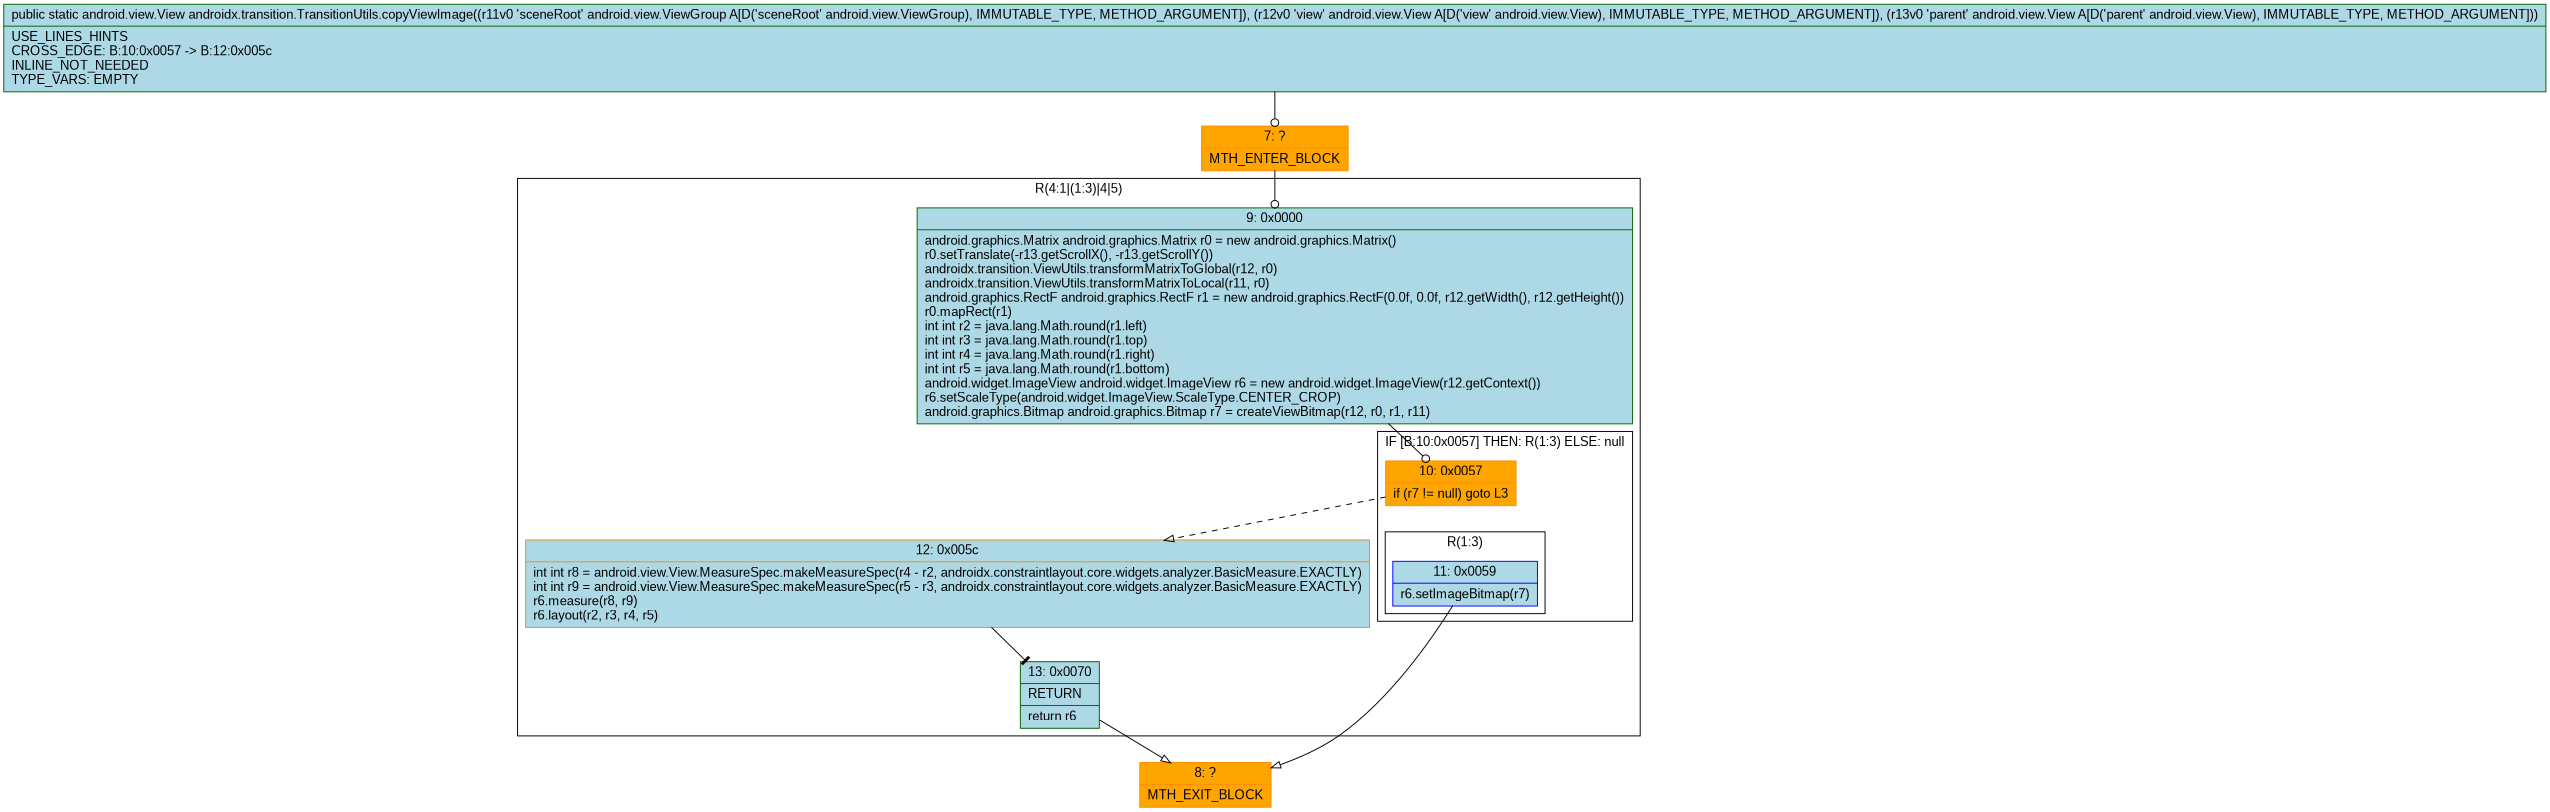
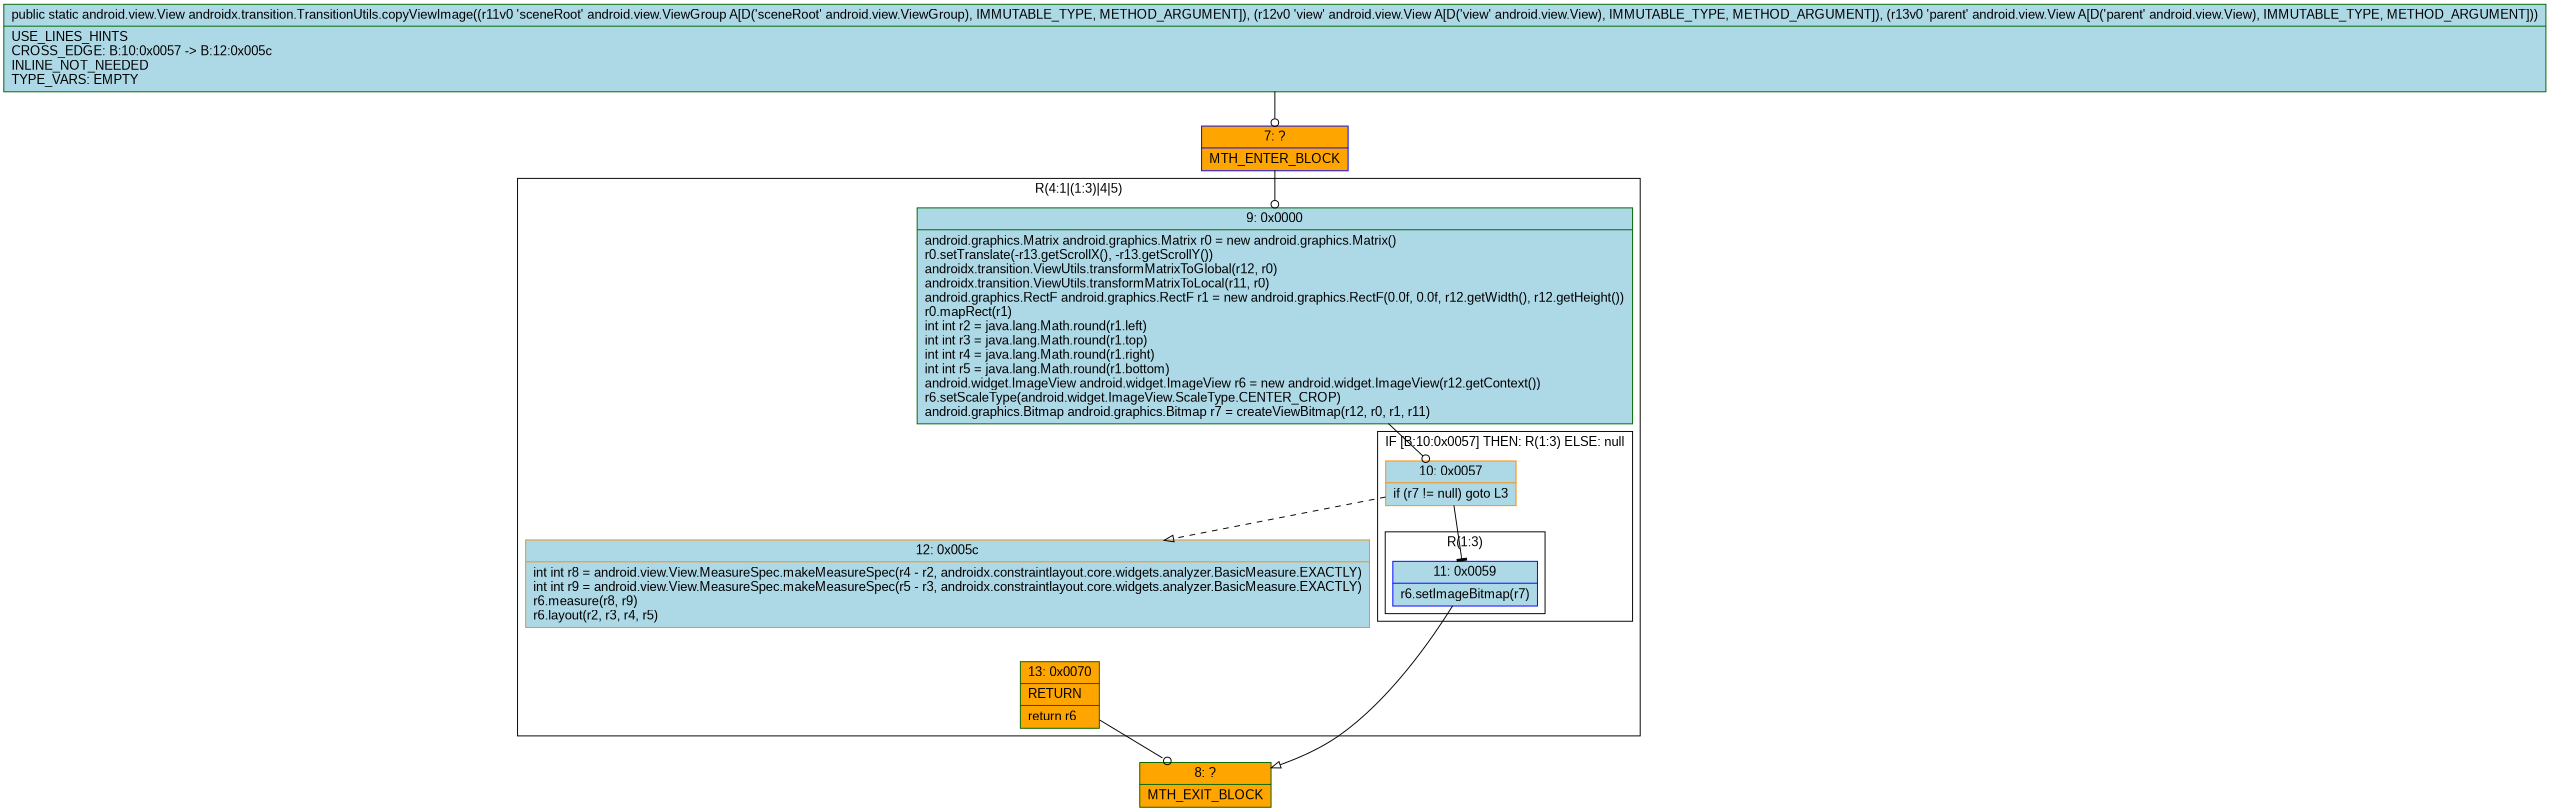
node "7: ?": color darkorange -> blue
node "10: 0x0057": fillcolor orange -> lightblue
edge "10: 0x0057" -> "11: 0x0059": added
edge "12: 0x005c" -> "13: 0x0070": removed
node "13: 0x0070": fillcolor lightblue -> orange
edge "13: 0x0070" -> "8: ?": arrowhead onormal -> odot
node "8: ?": color darkorange -> darkgreen
